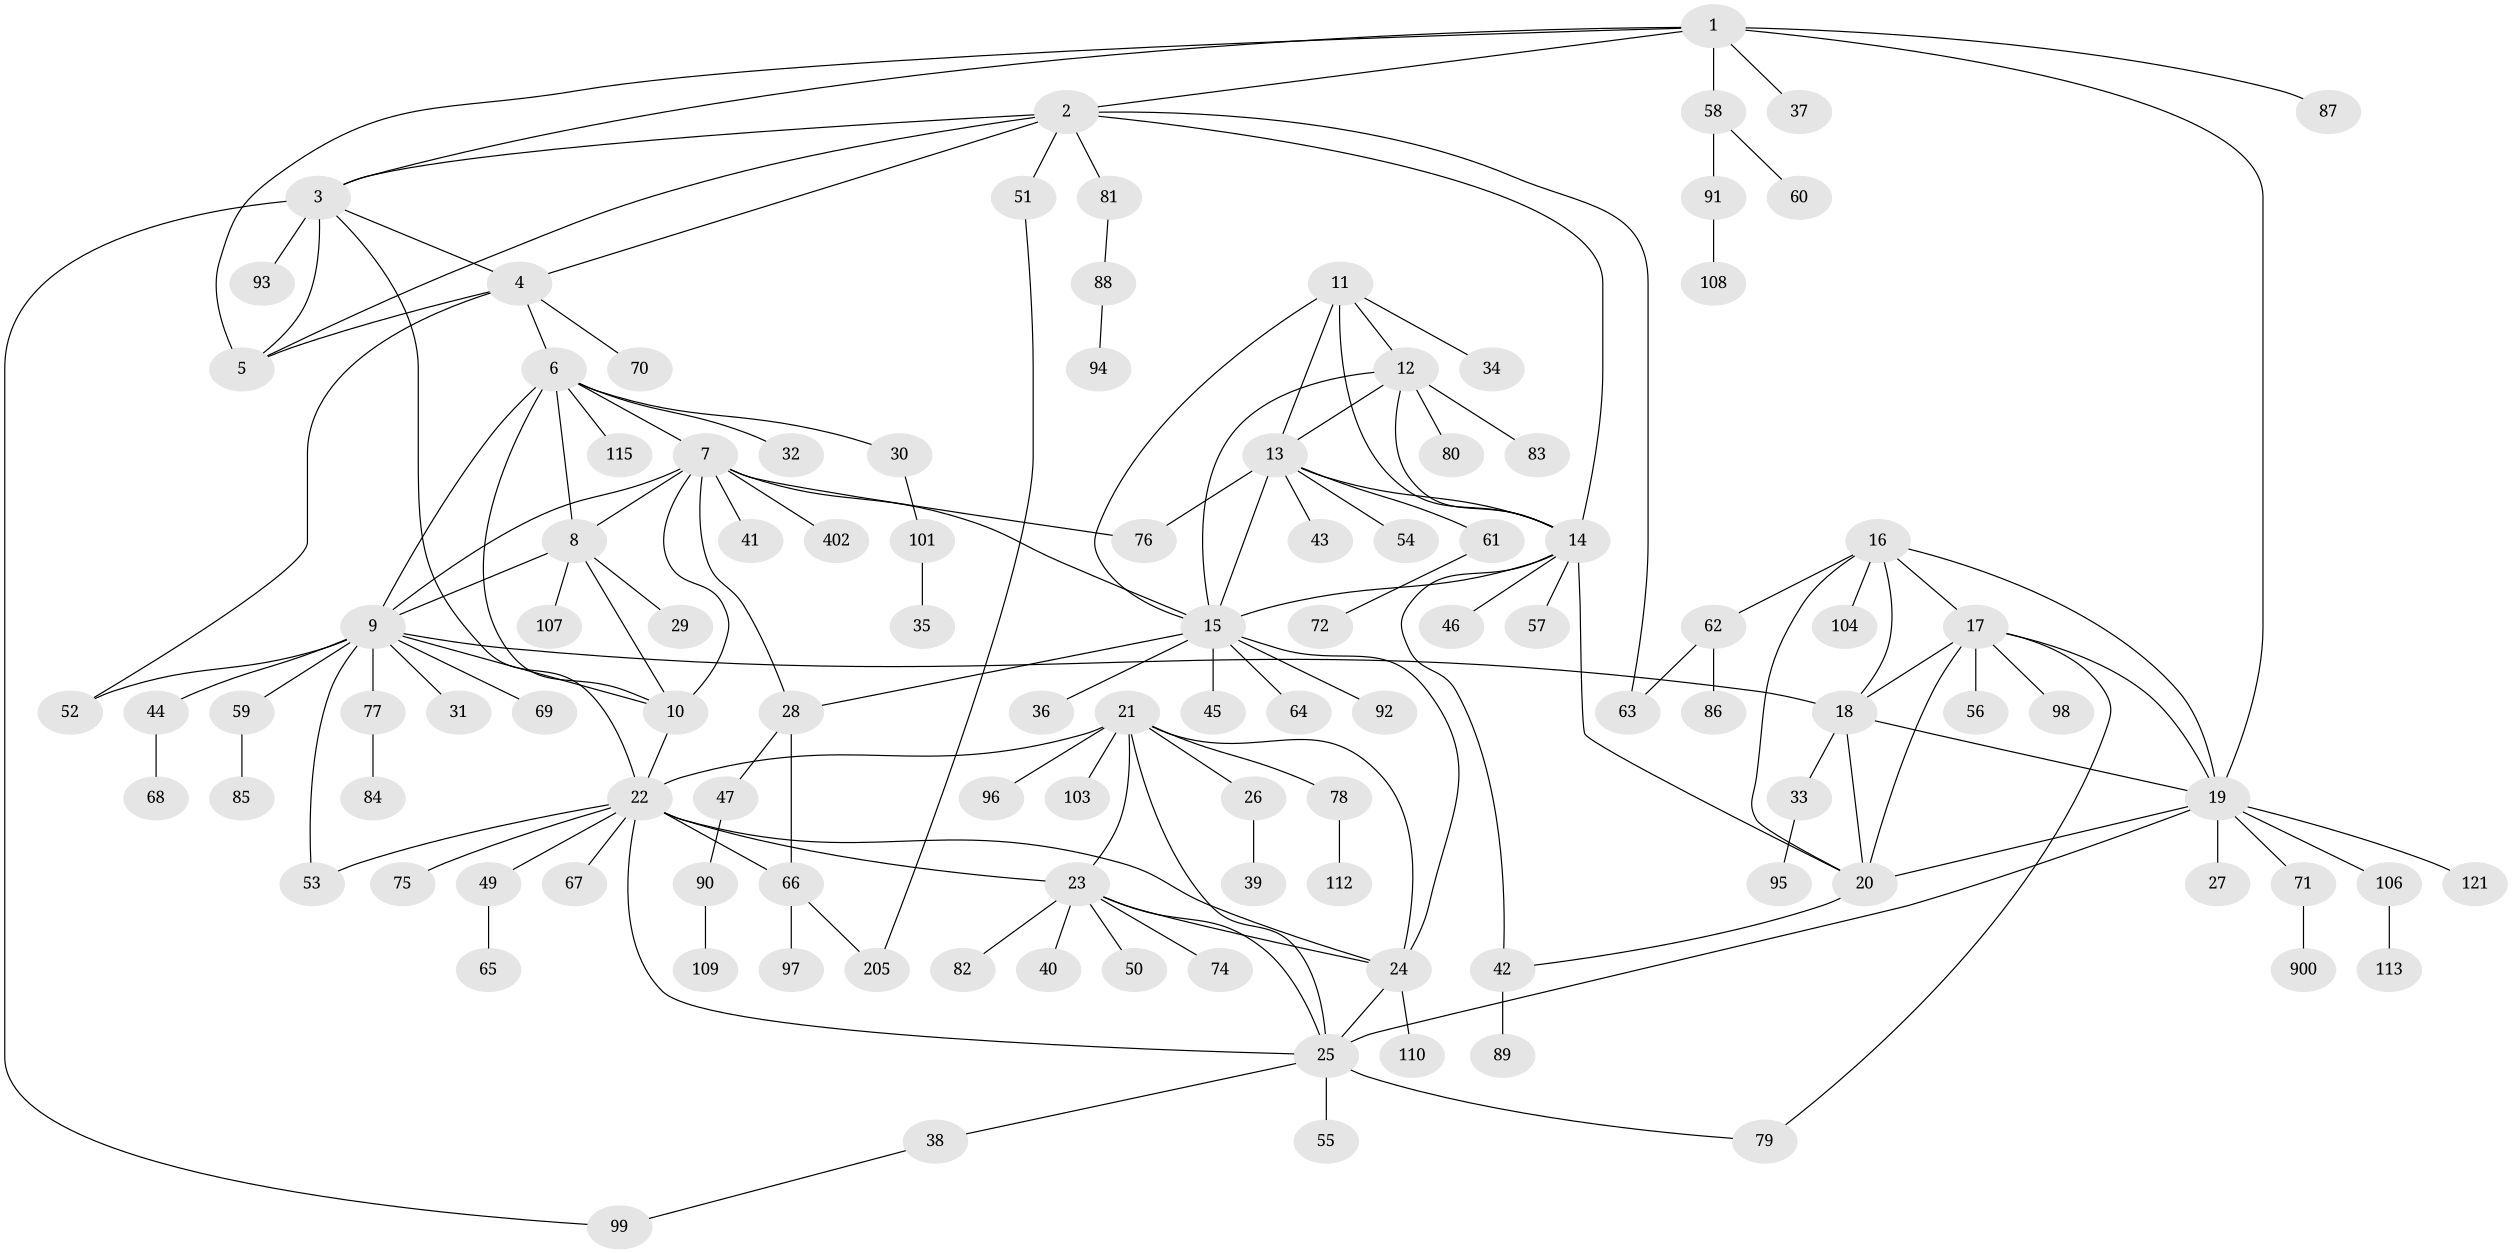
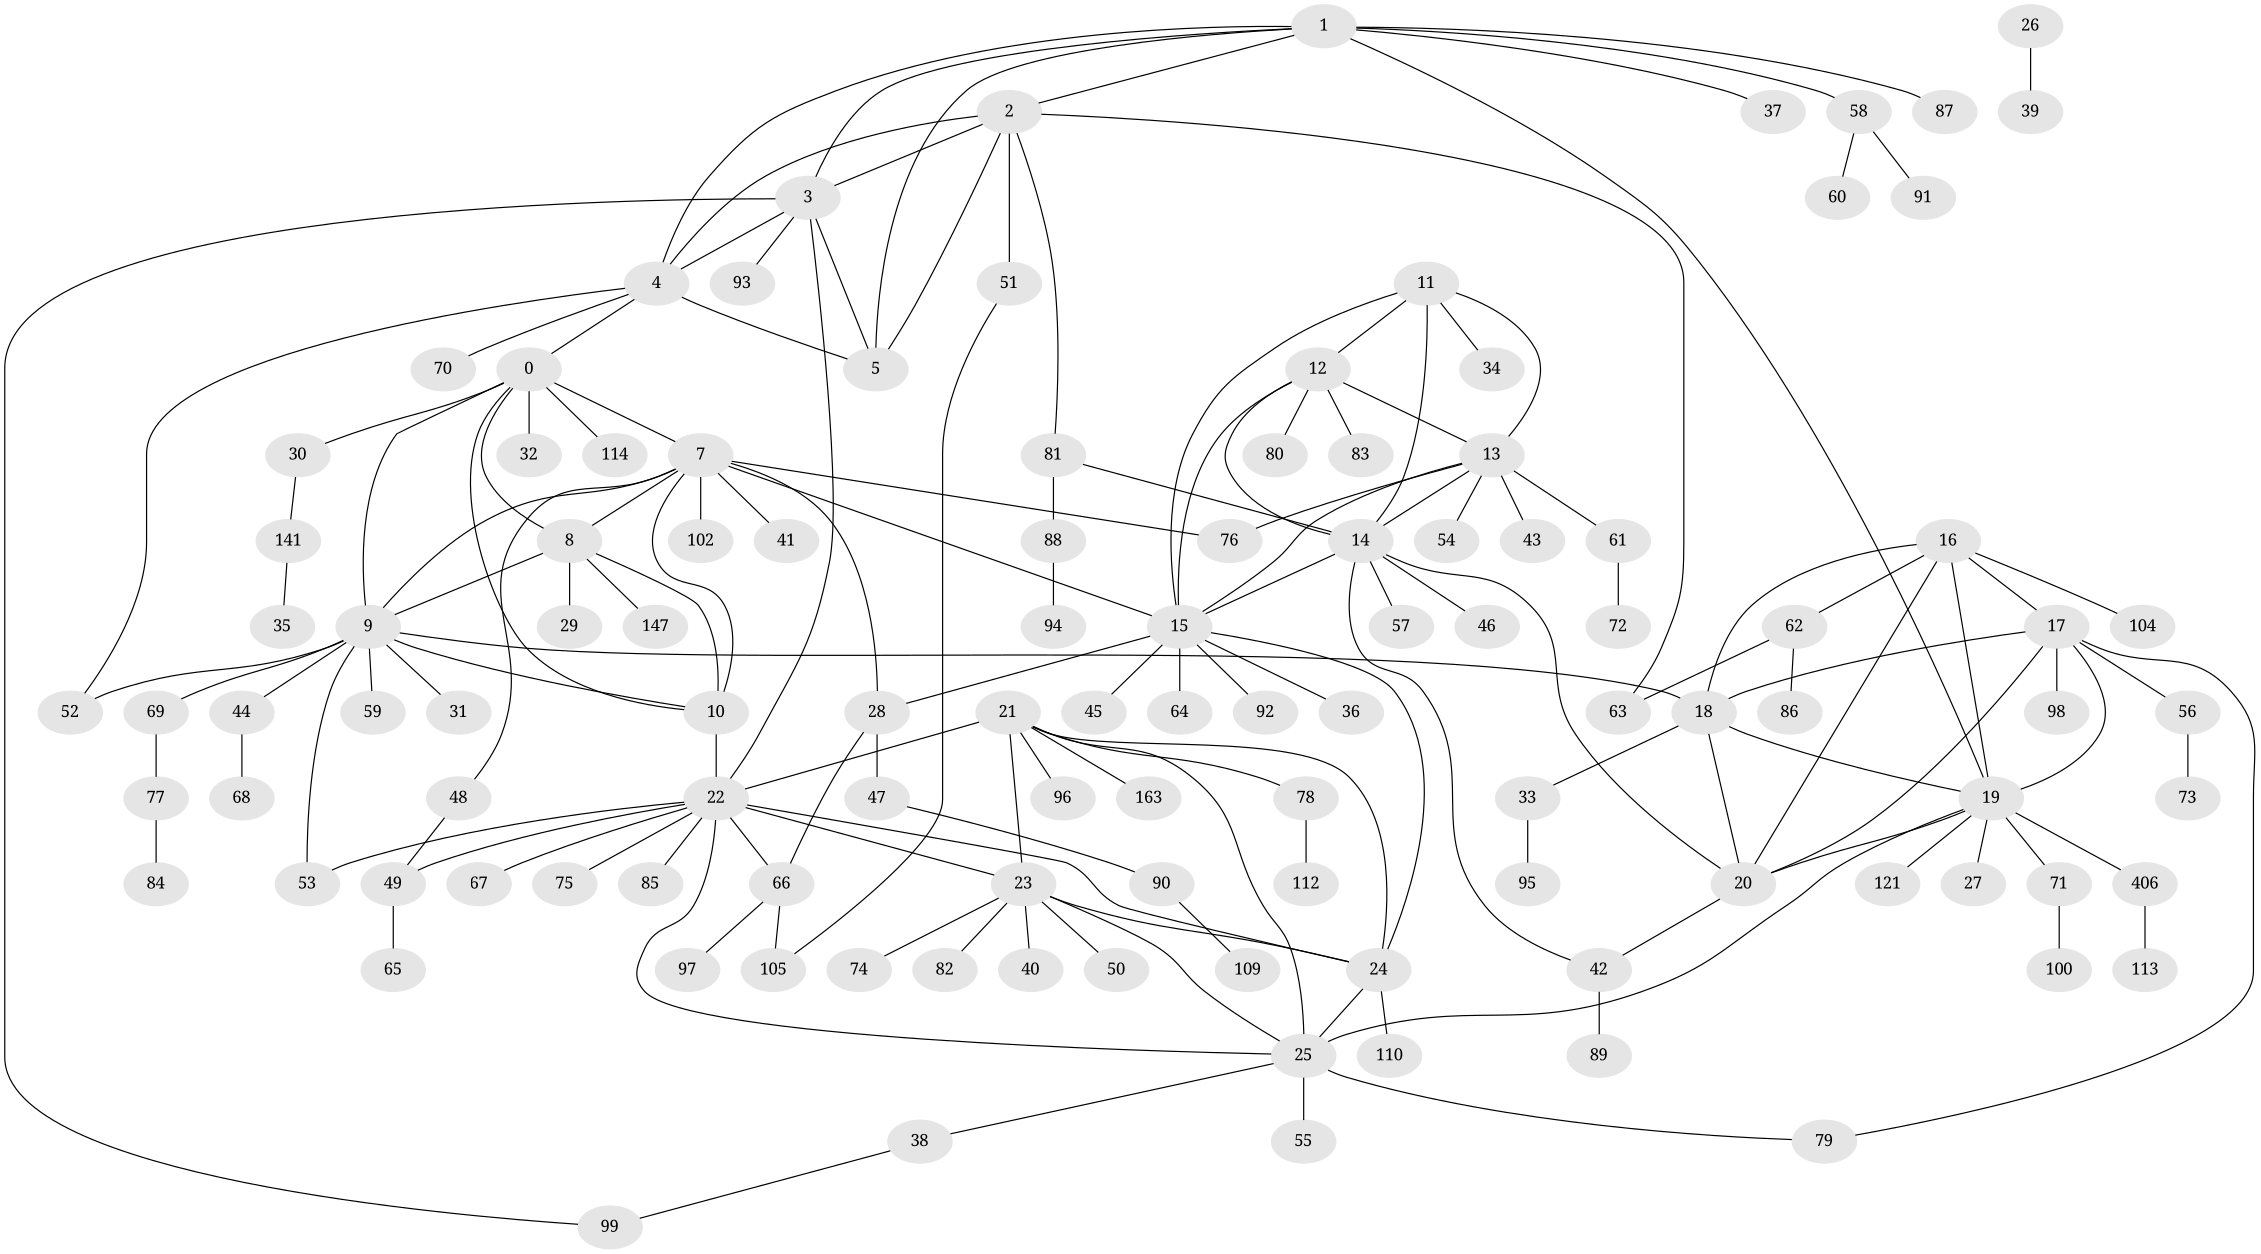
edge "1" -- "4": added
edge "2" -- "14": now "81" -- "14"
node "108": removed
node "6": label "6" -> "0"
node "115": label "115" -> "114"
node "402": label "402" -> "102"
node "101": label "101" -> "141"
node "107": label "107" -> "147"
edge "9" -- "77": now "69" -- "77"
edge "21" -- "26": removed
edge "59" -- "85": now "22" -- "85"
node "48": added
node "103": label "103" -> "163"
node "73": added
node "106": label "106" -> "406"
node "205": label "205" -> "105"
node "900": label "900" -> "100"
